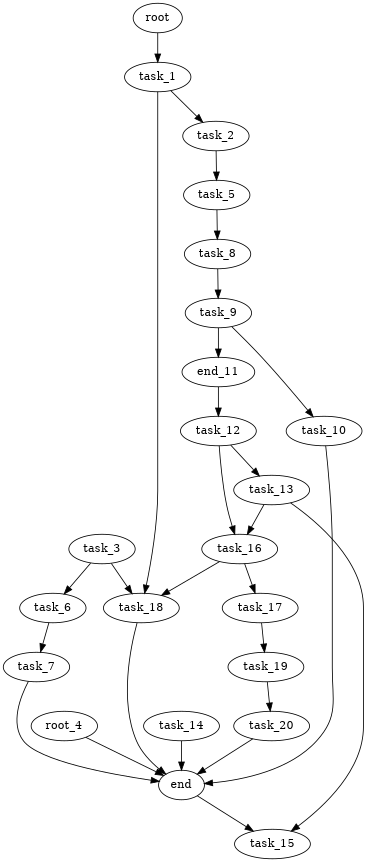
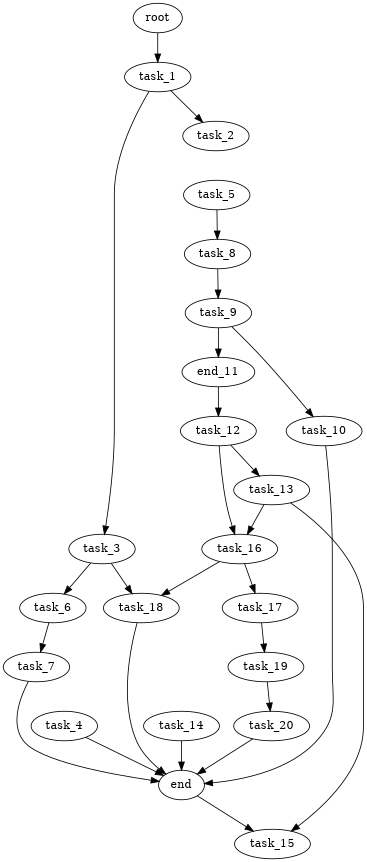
edge "task_2" -> "task_5": removed
edge "task_1" -> "task_18": now "task_1" -> "task_3"
node "root_4": label "root_4" -> "task_4"
